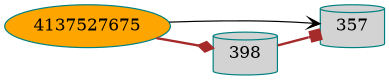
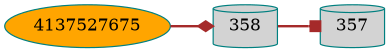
edge "4137527675" -> "357": removed
node "398": label "398" -> "358"
